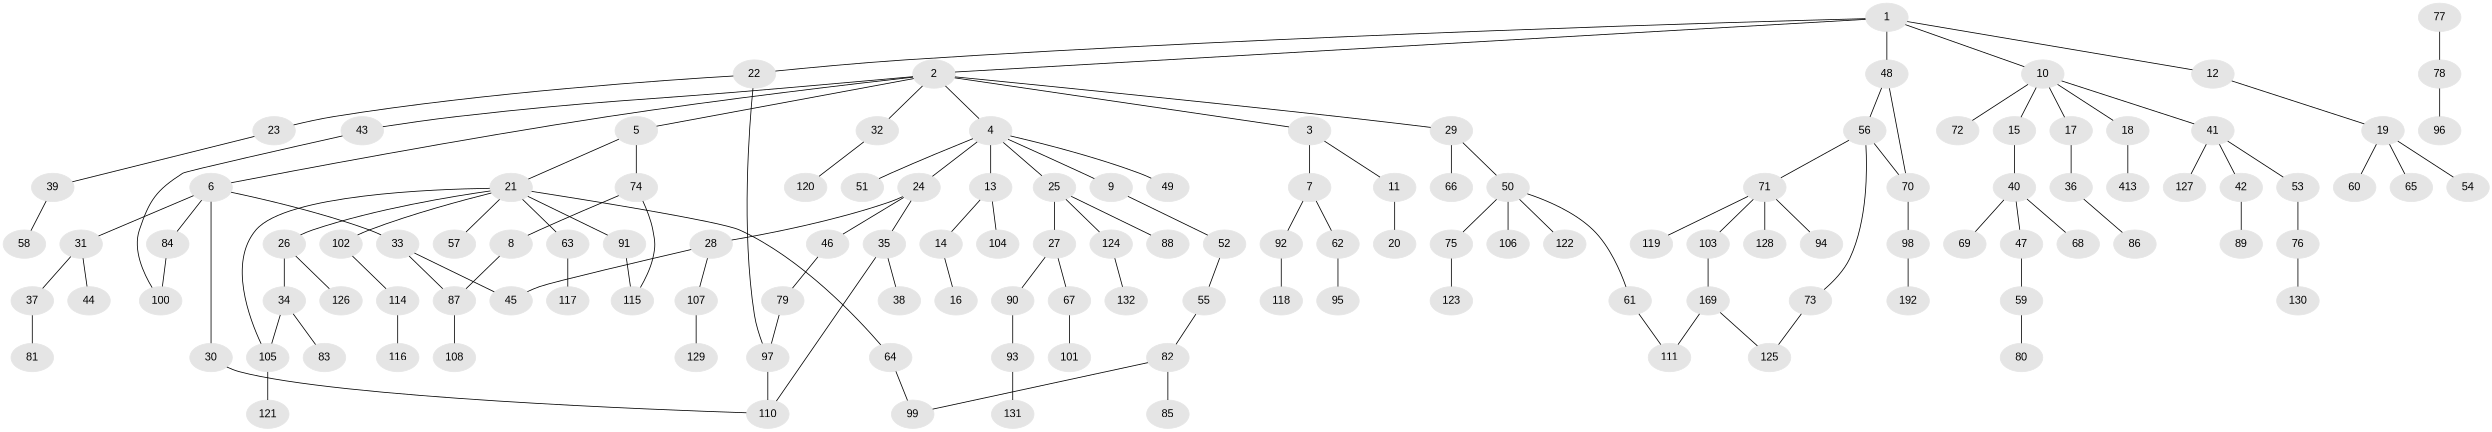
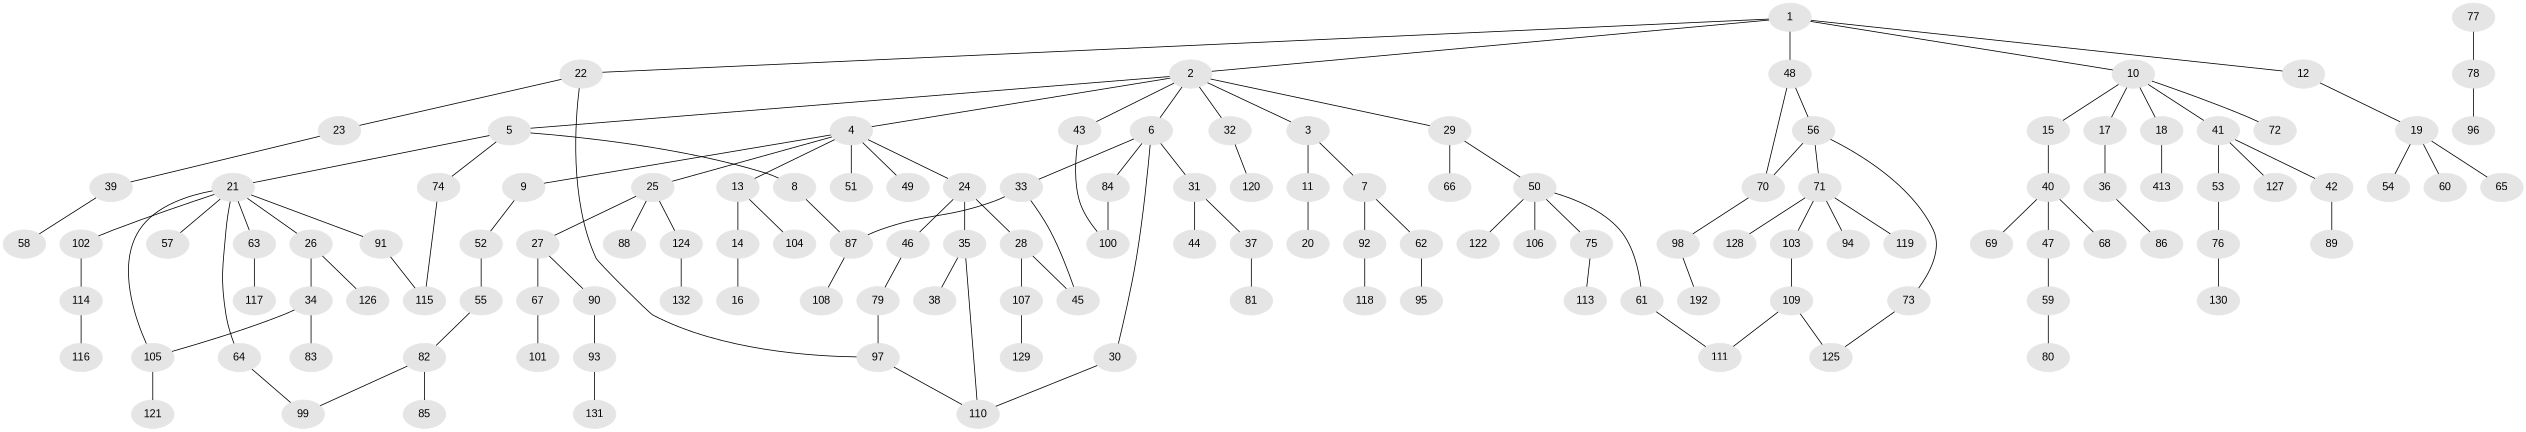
edge "74" -- "8": now "5" -- "8"
node "123": label "123" -> "113"
node "169": label "169" -> "109"
